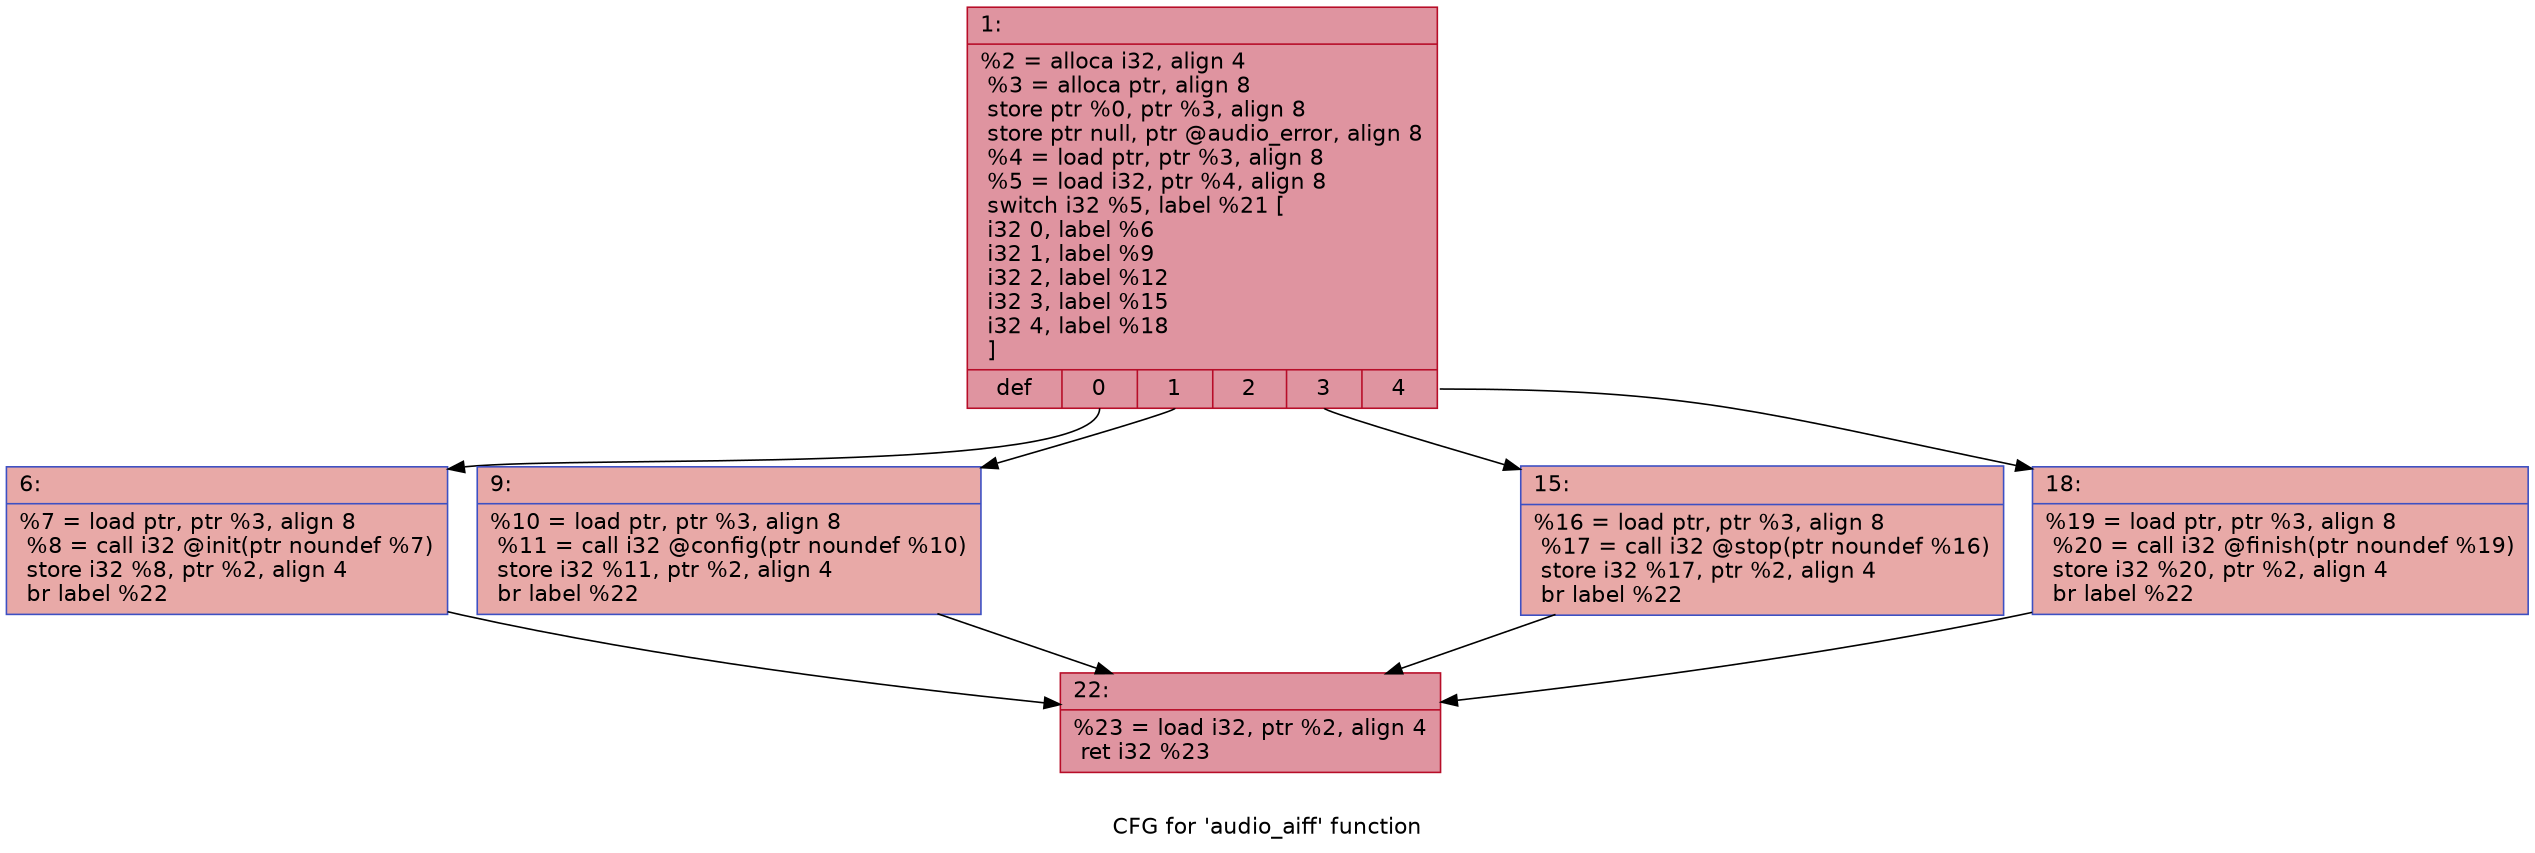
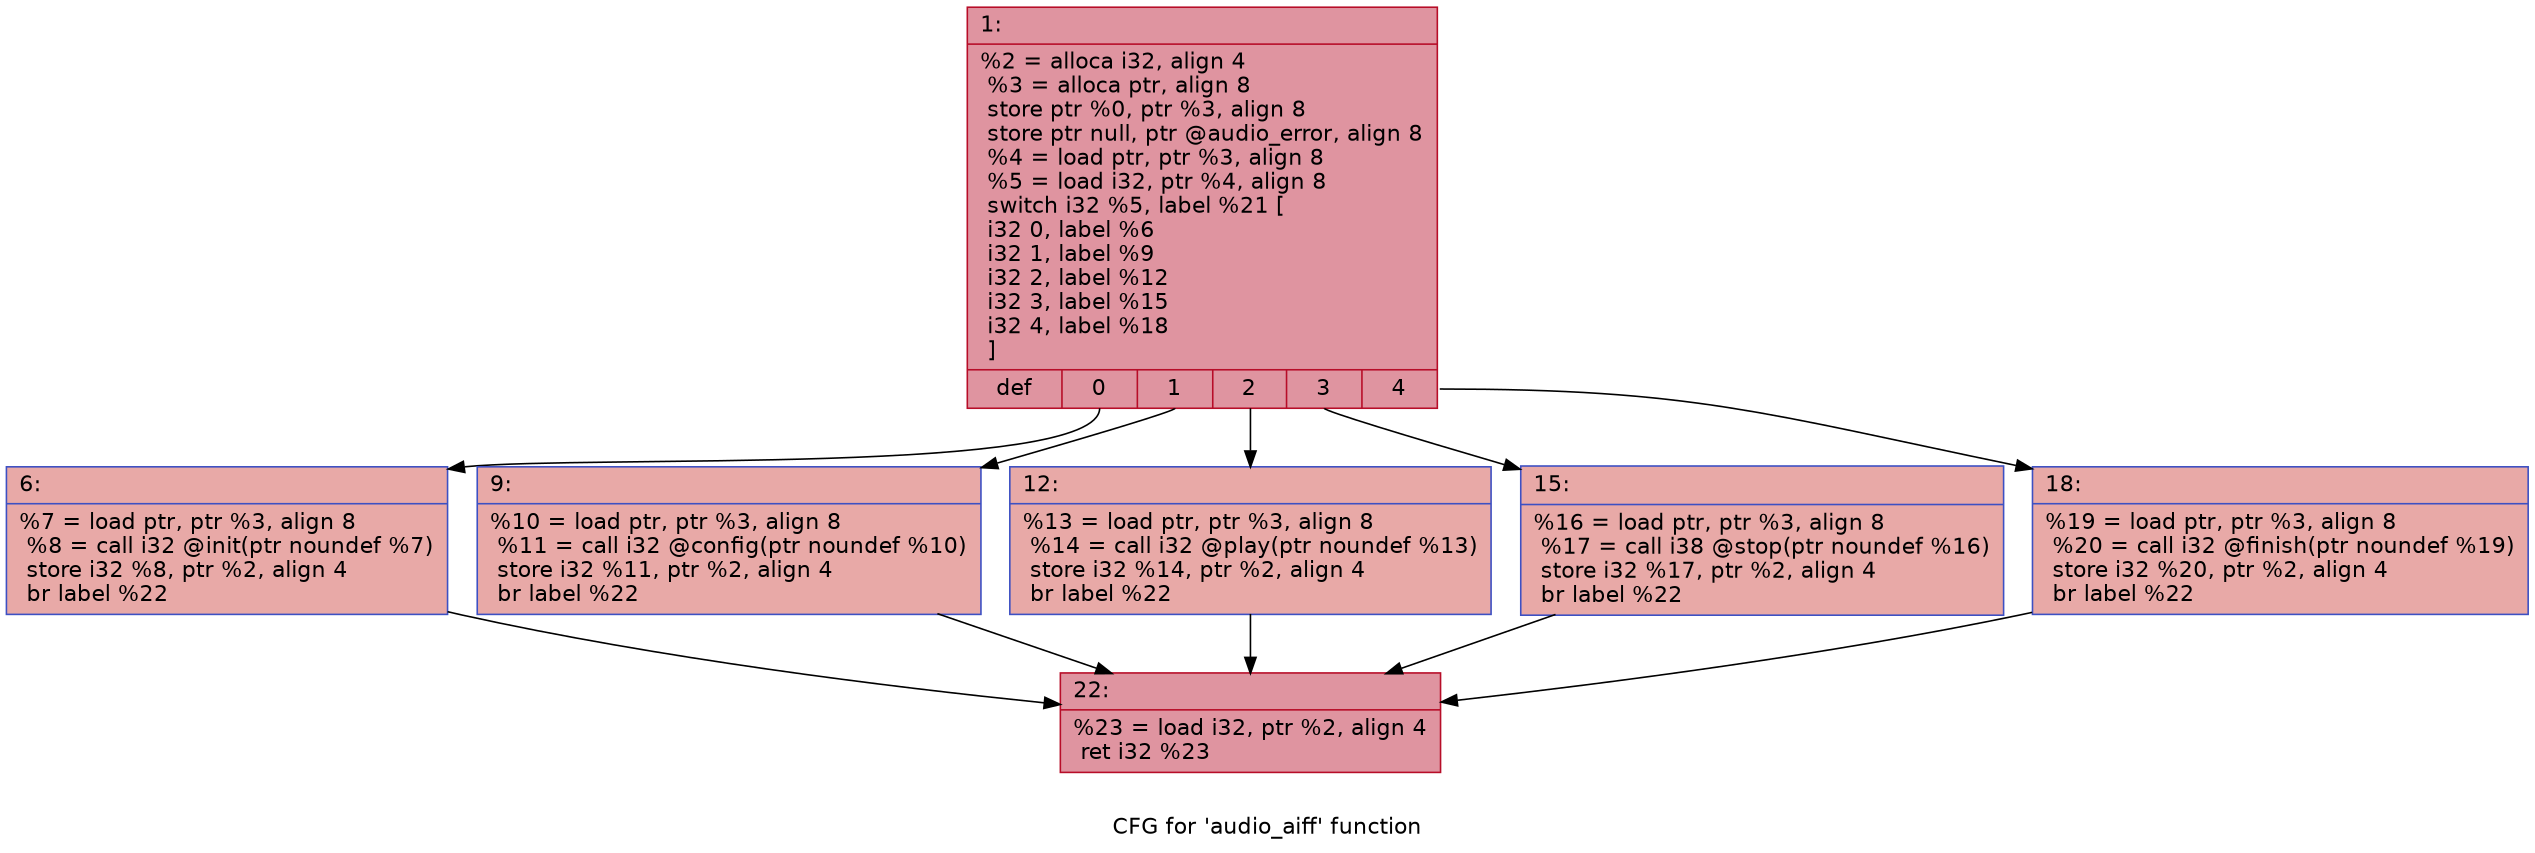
node "12:": added
node "15:": text "%17 = call i32 @stop(ptr noundef %16)" -> "%17 = call i38 @stop(ptr noundef %16)"
